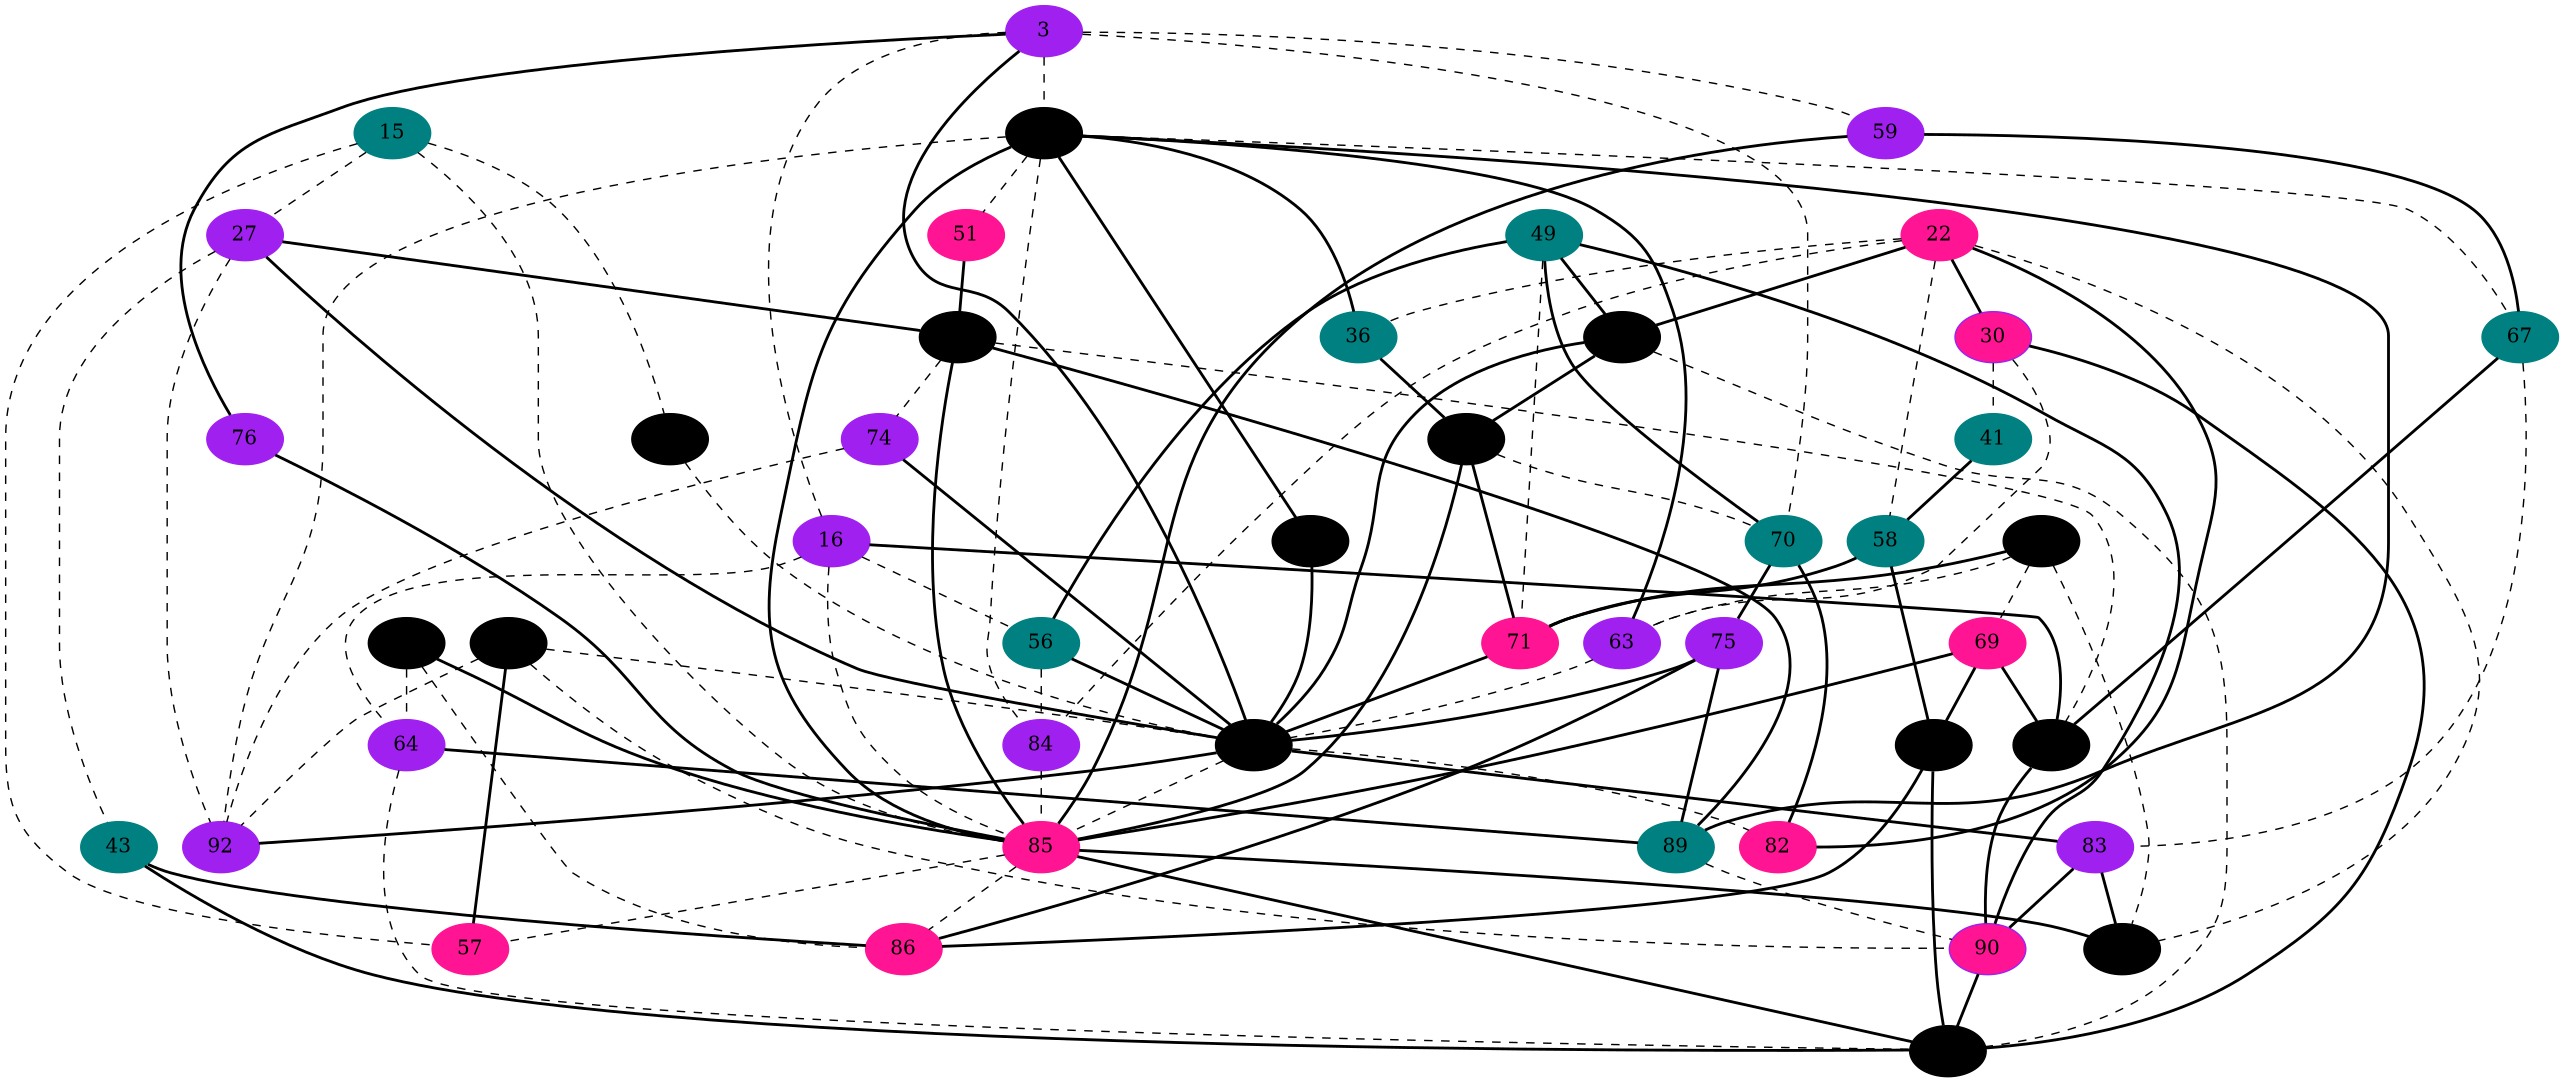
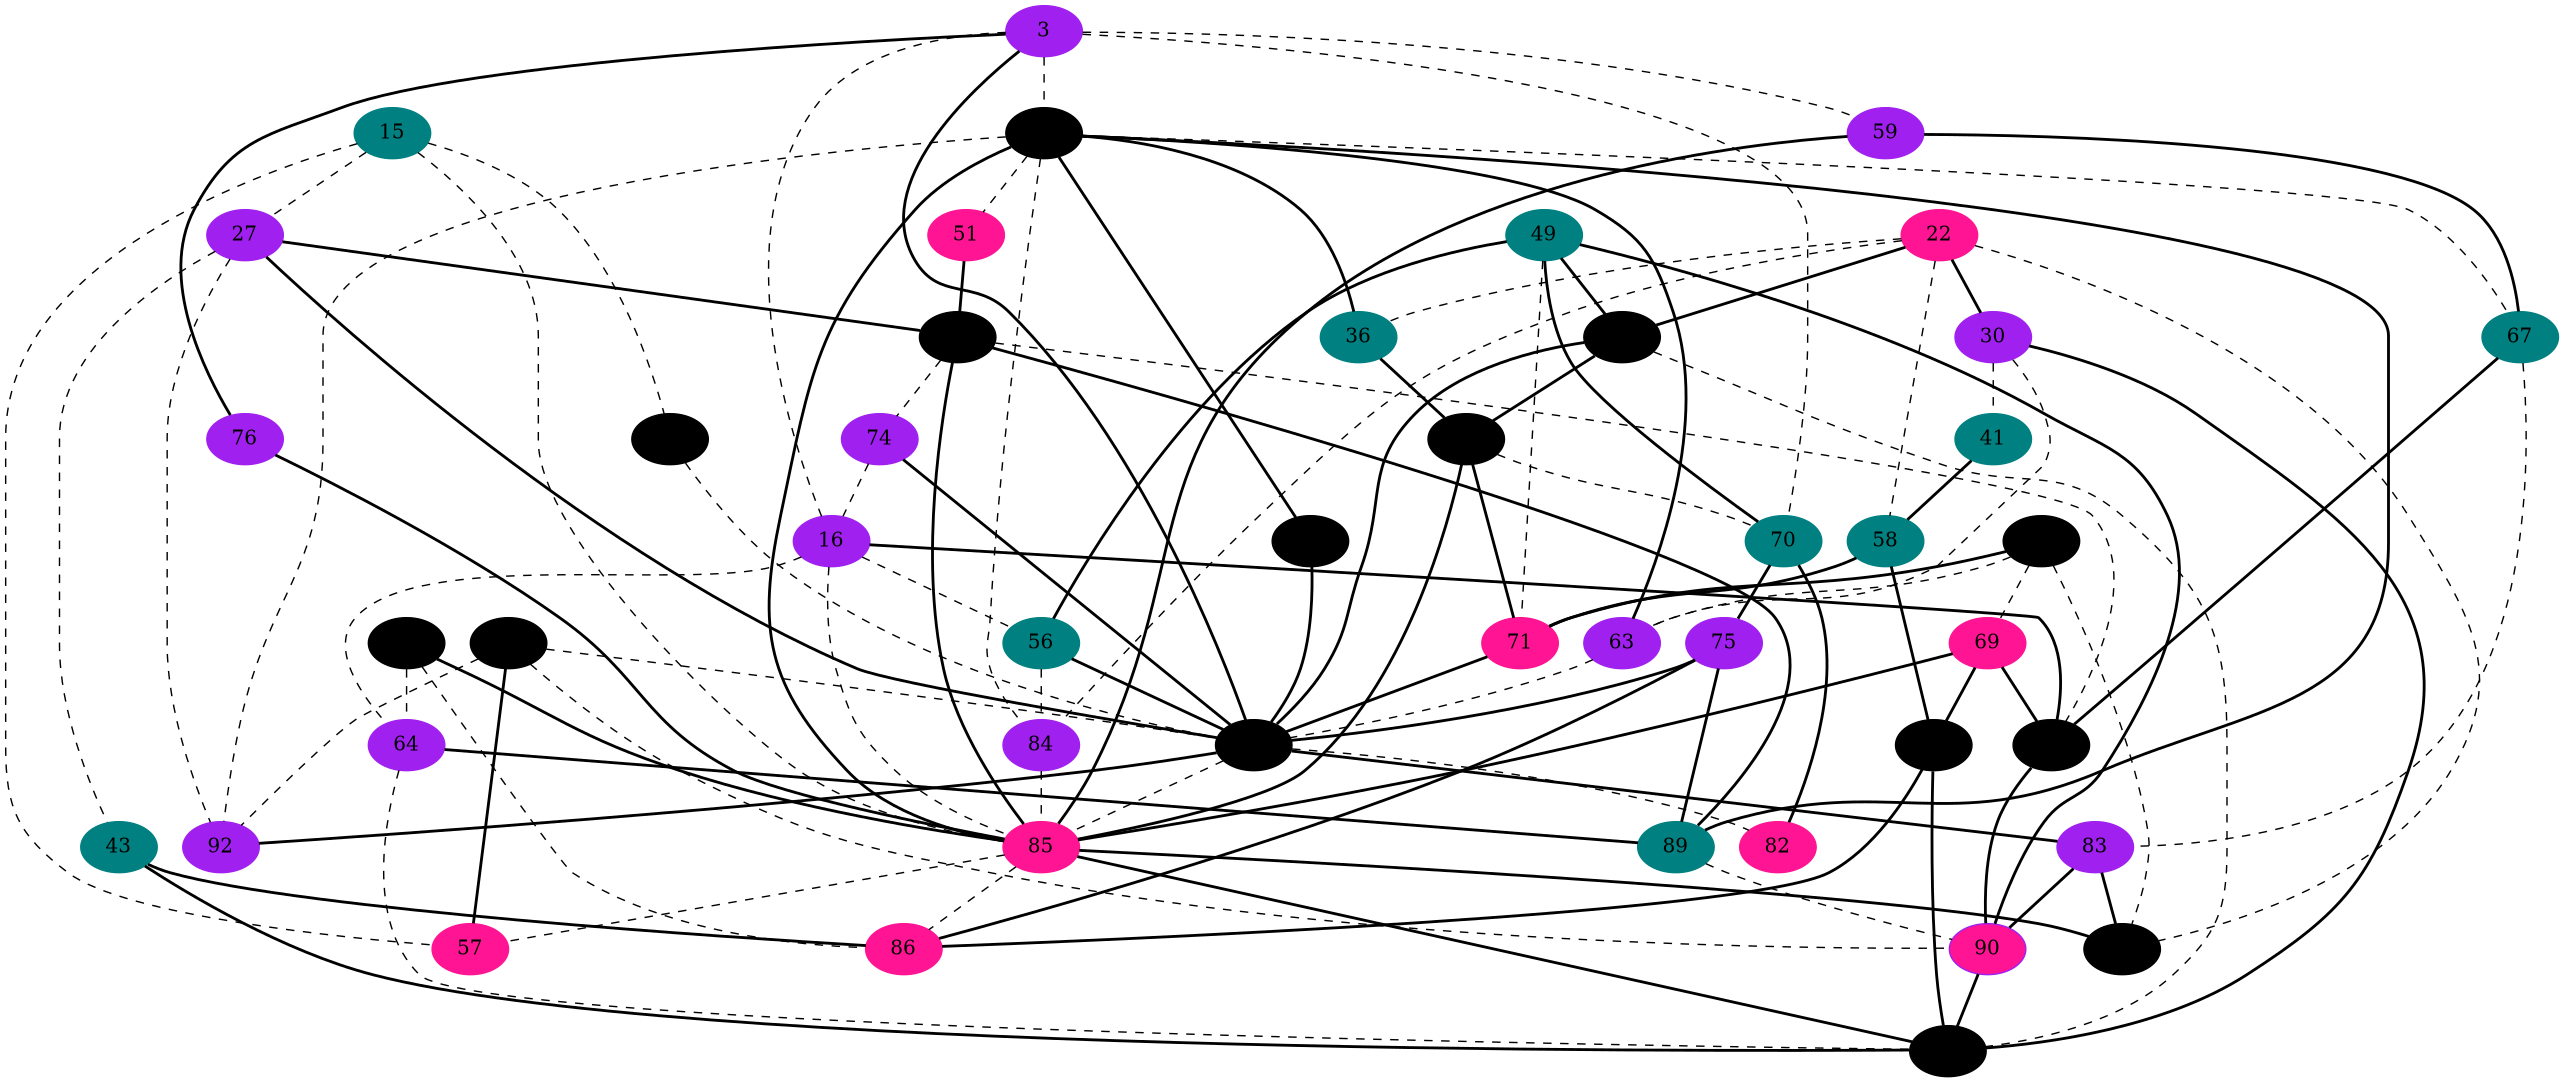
node "30": fillcolor deeppink -> purple
edge "74" -- "92": now "74" -- "16"
edge "22" -- "82": removed
